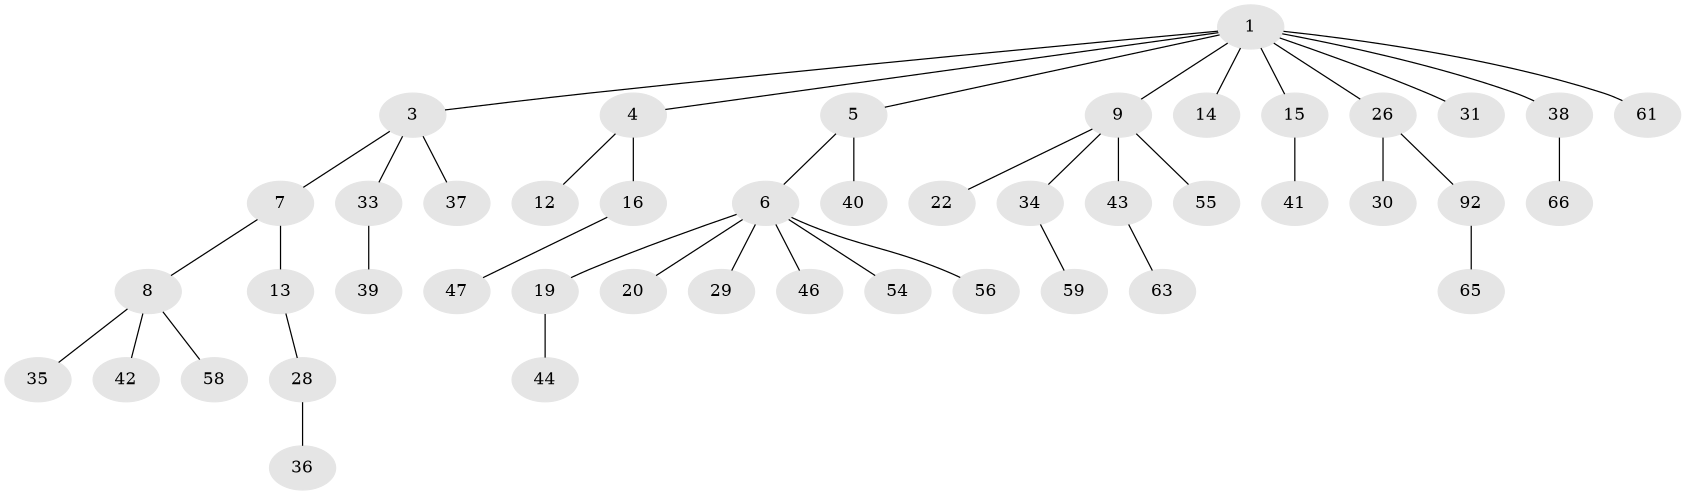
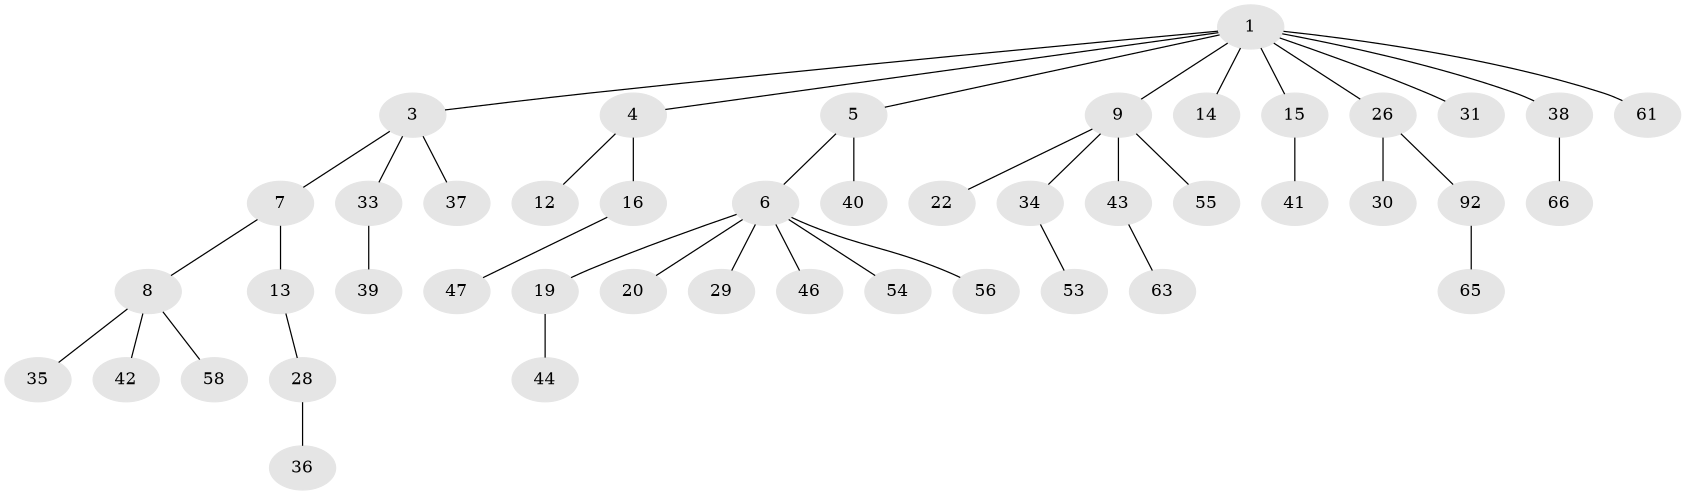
node "59": label "59" -> "53"
